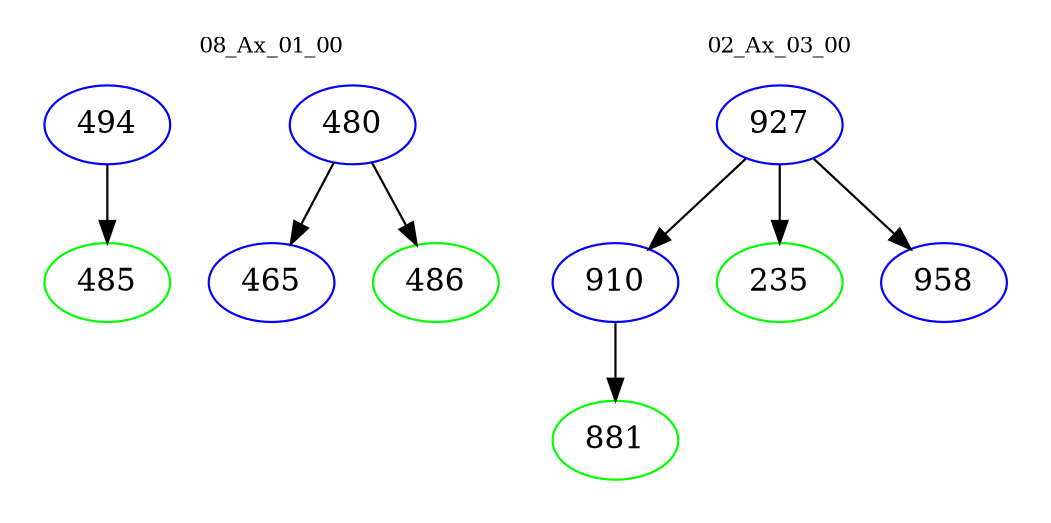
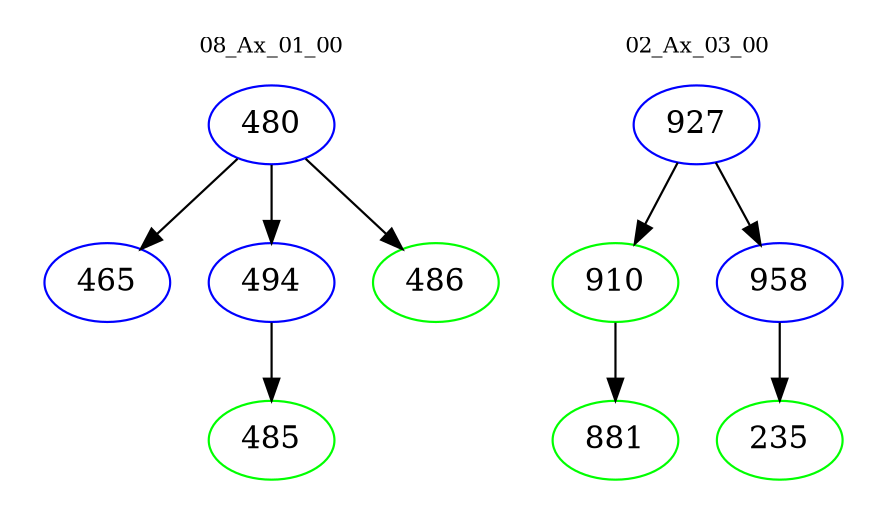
edge "480" -> "494": added
edge "927" -> "235": now "958" -> "235"
node "910": color blue -> green
